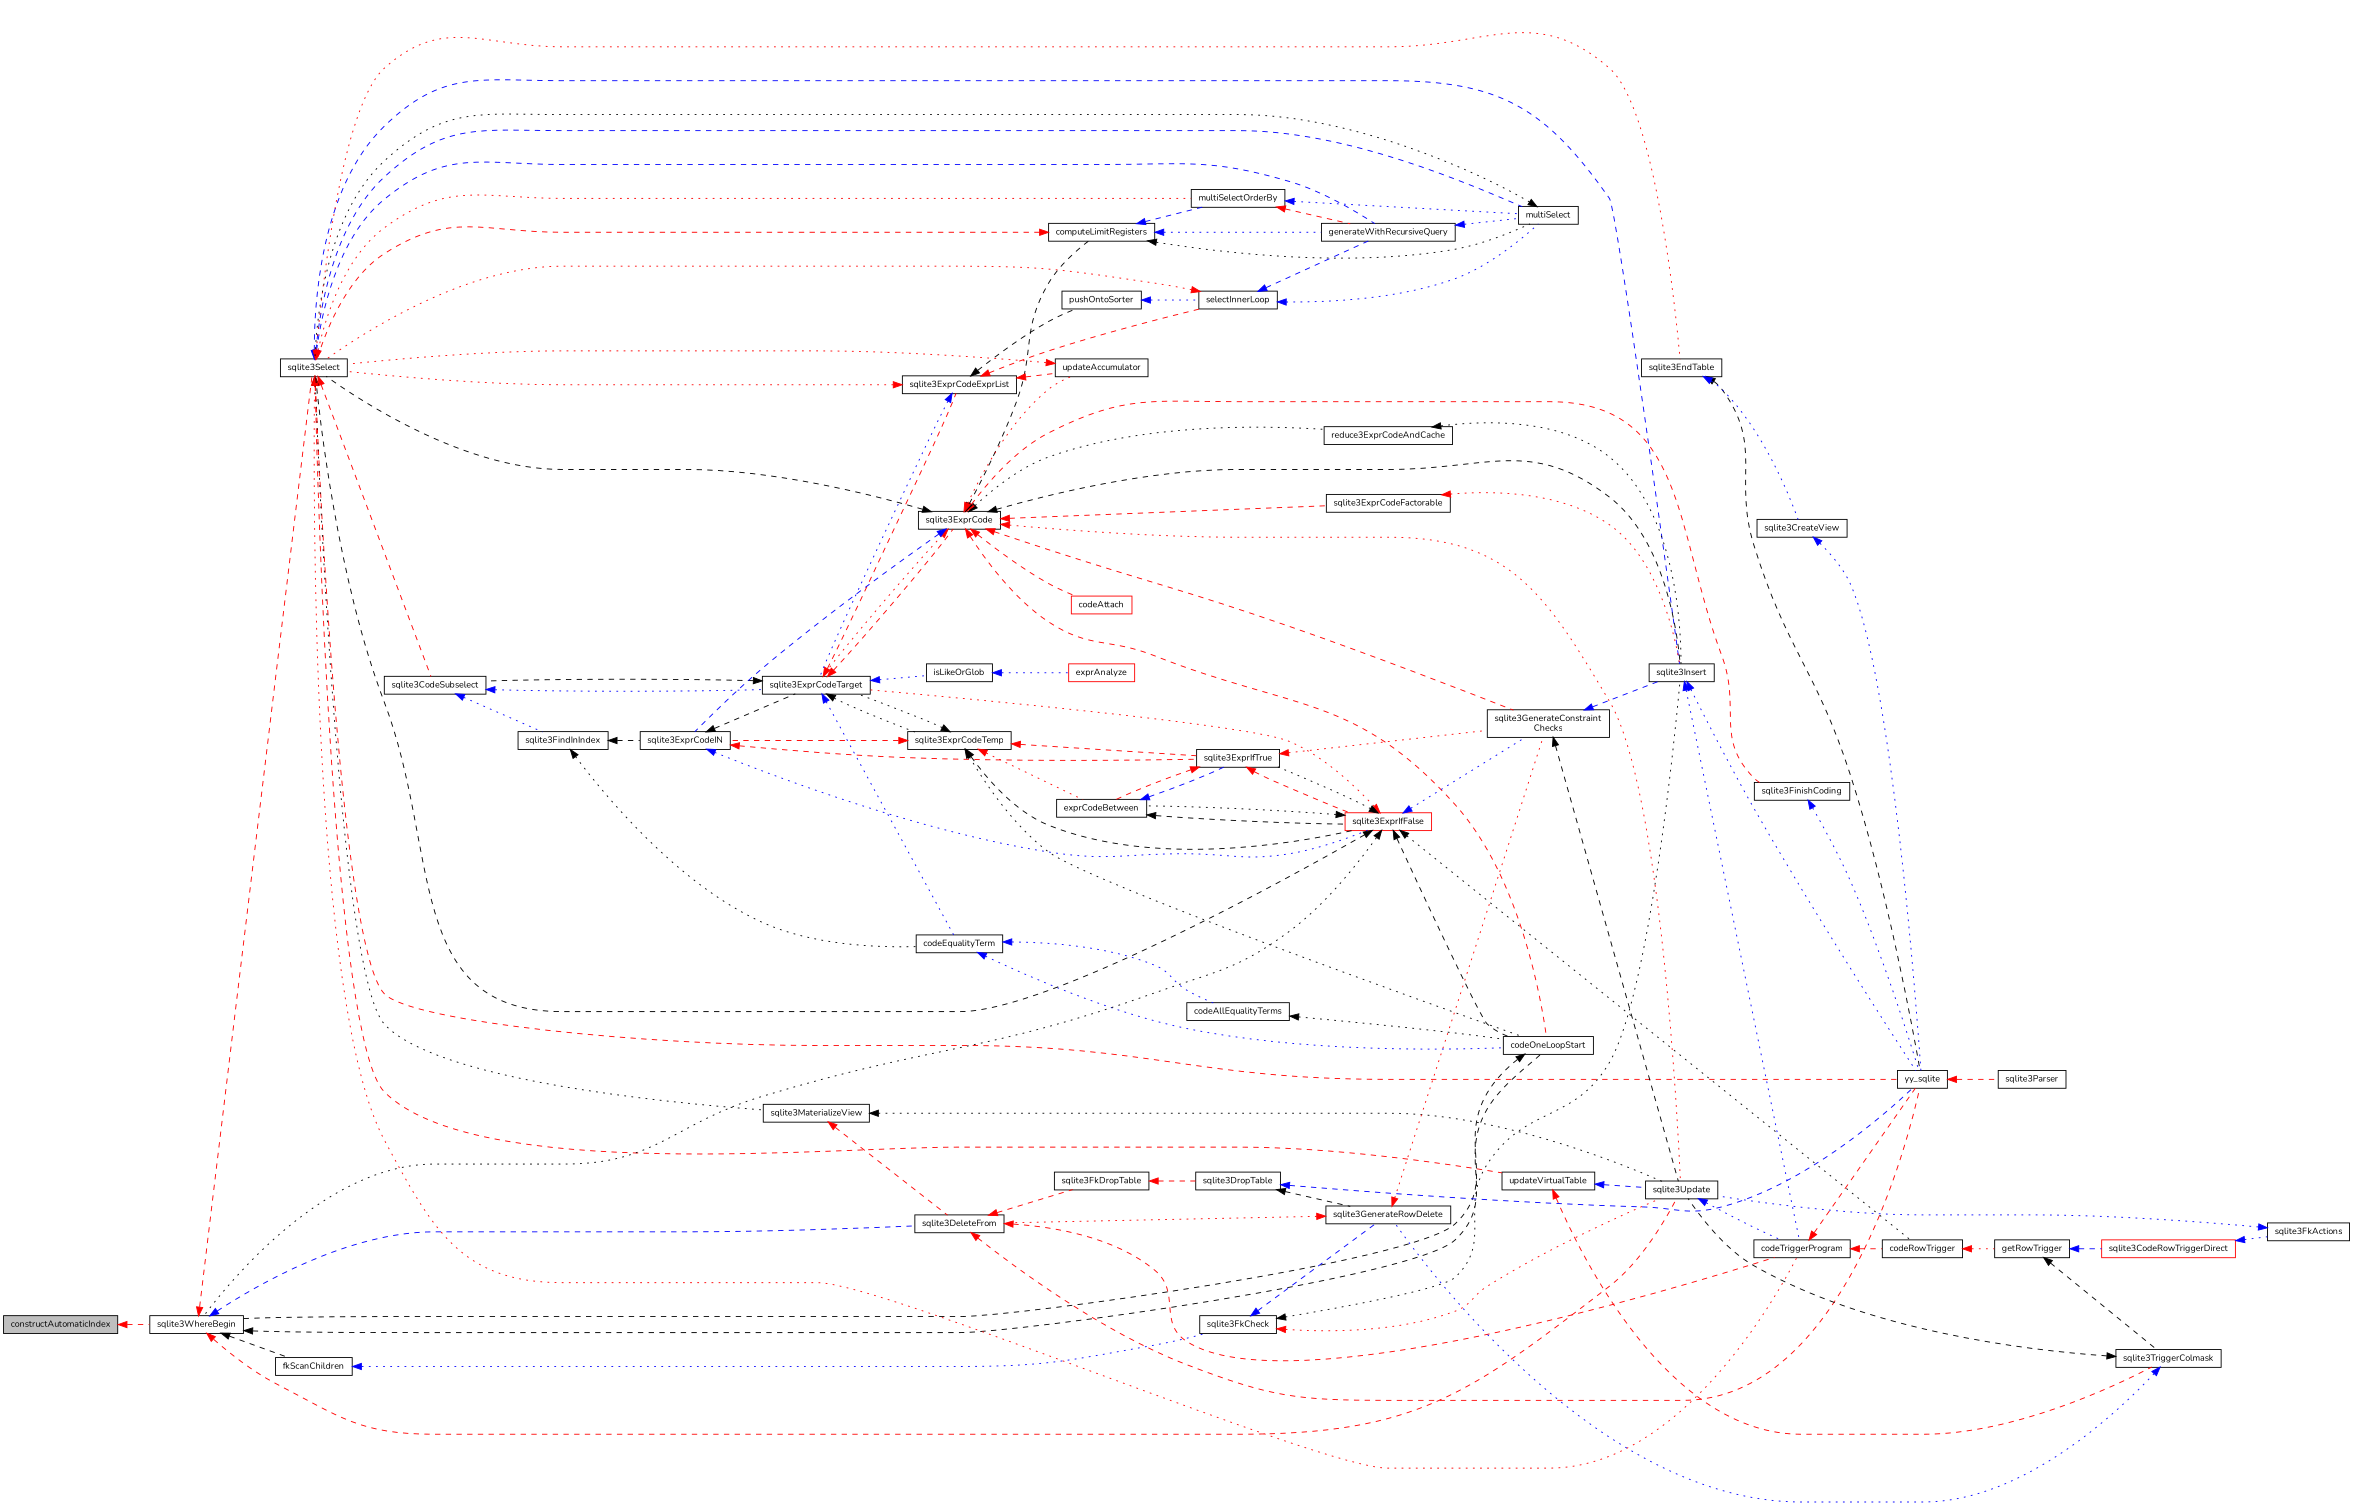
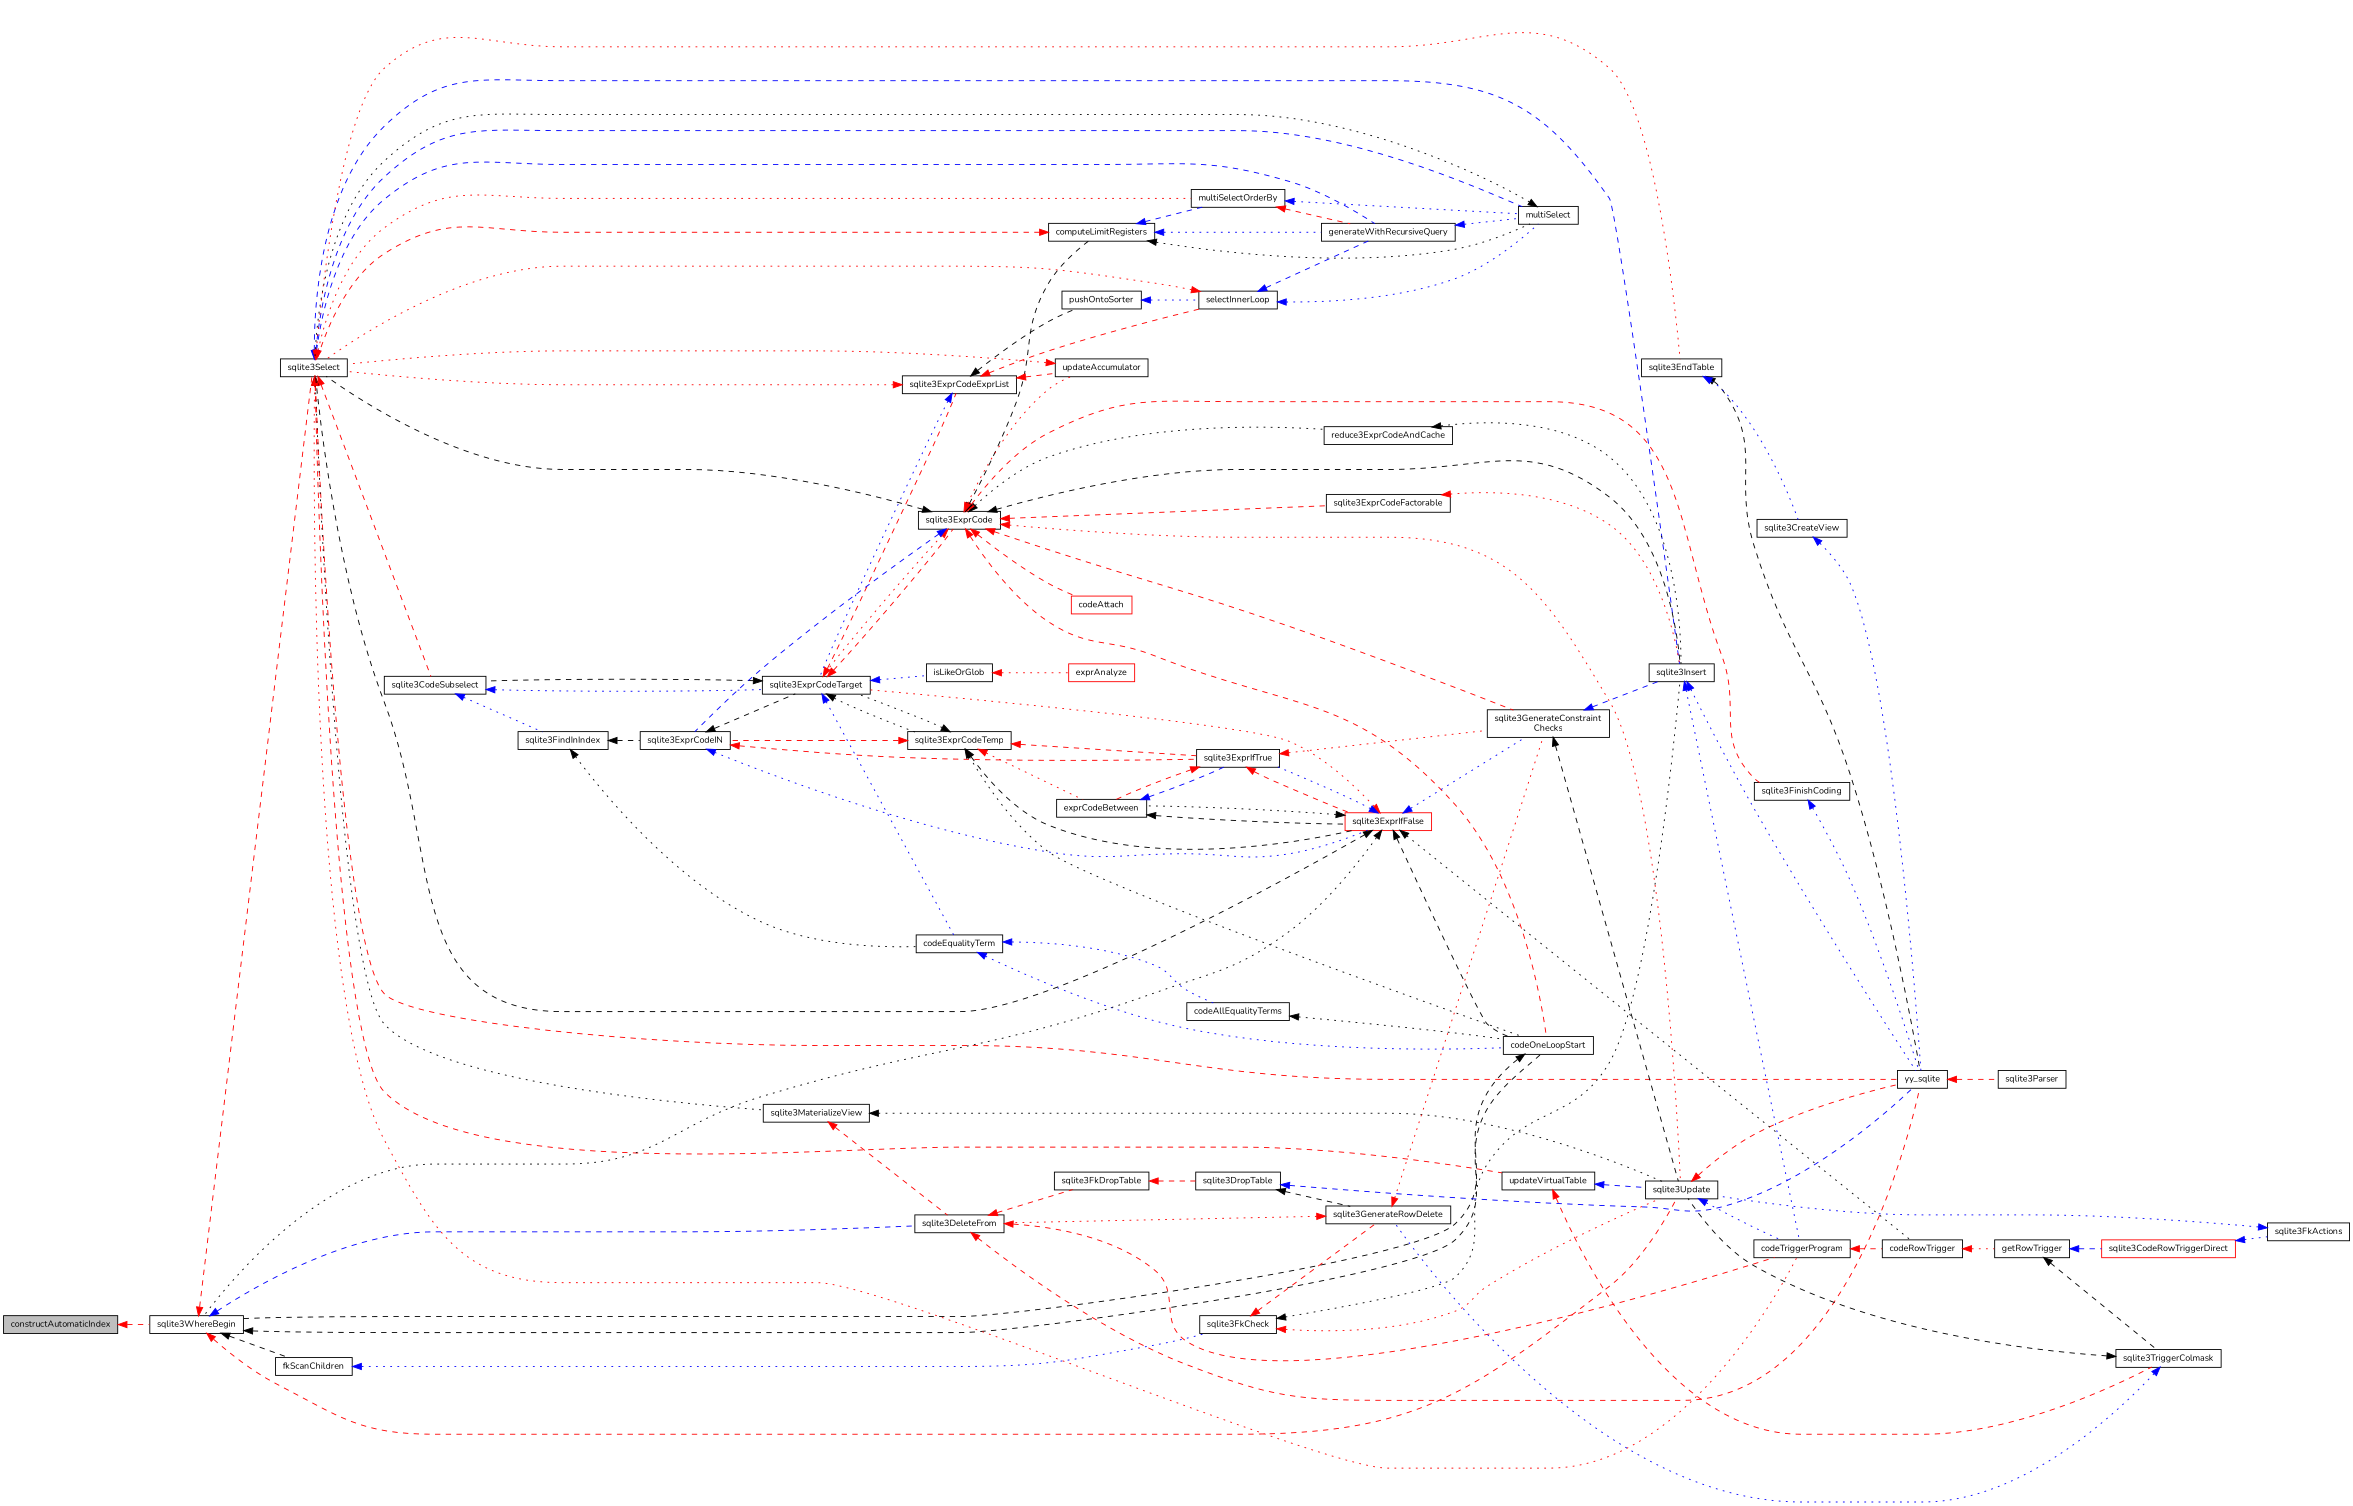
edge "exprAnalyze" -> "isLikeOrGlob": color blue -> red
edge "sqlite3ExprIfTrue" -> "sqlite3ExprIfFalse": color black -> blue
edge "yy_sqlite" -> "codeTriggerProgram": now "yy_sqlite" -> "sqlite3Update"
edge "sqlite3GenerateRowDelete" -> "sqlite3FkCheck": color blue -> red
